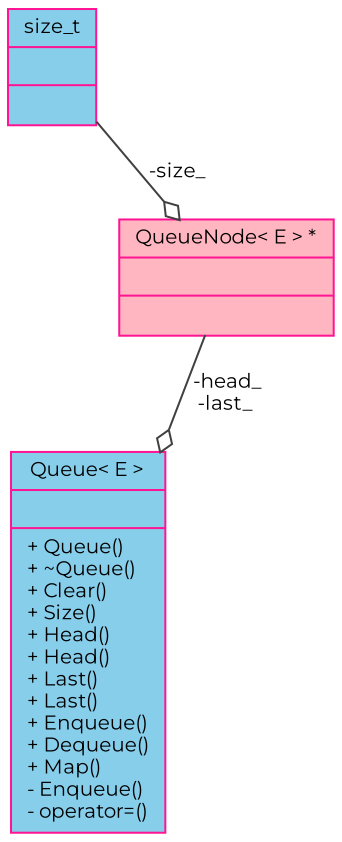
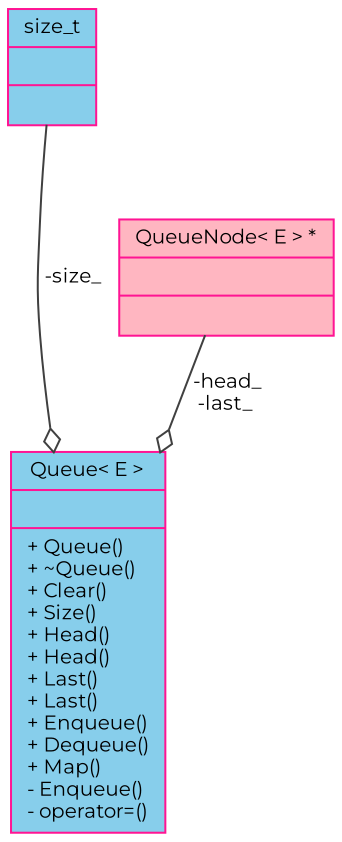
edge "size_t" -> "QueueNode< E > *": now "size_t" -> "Queue< E >"
